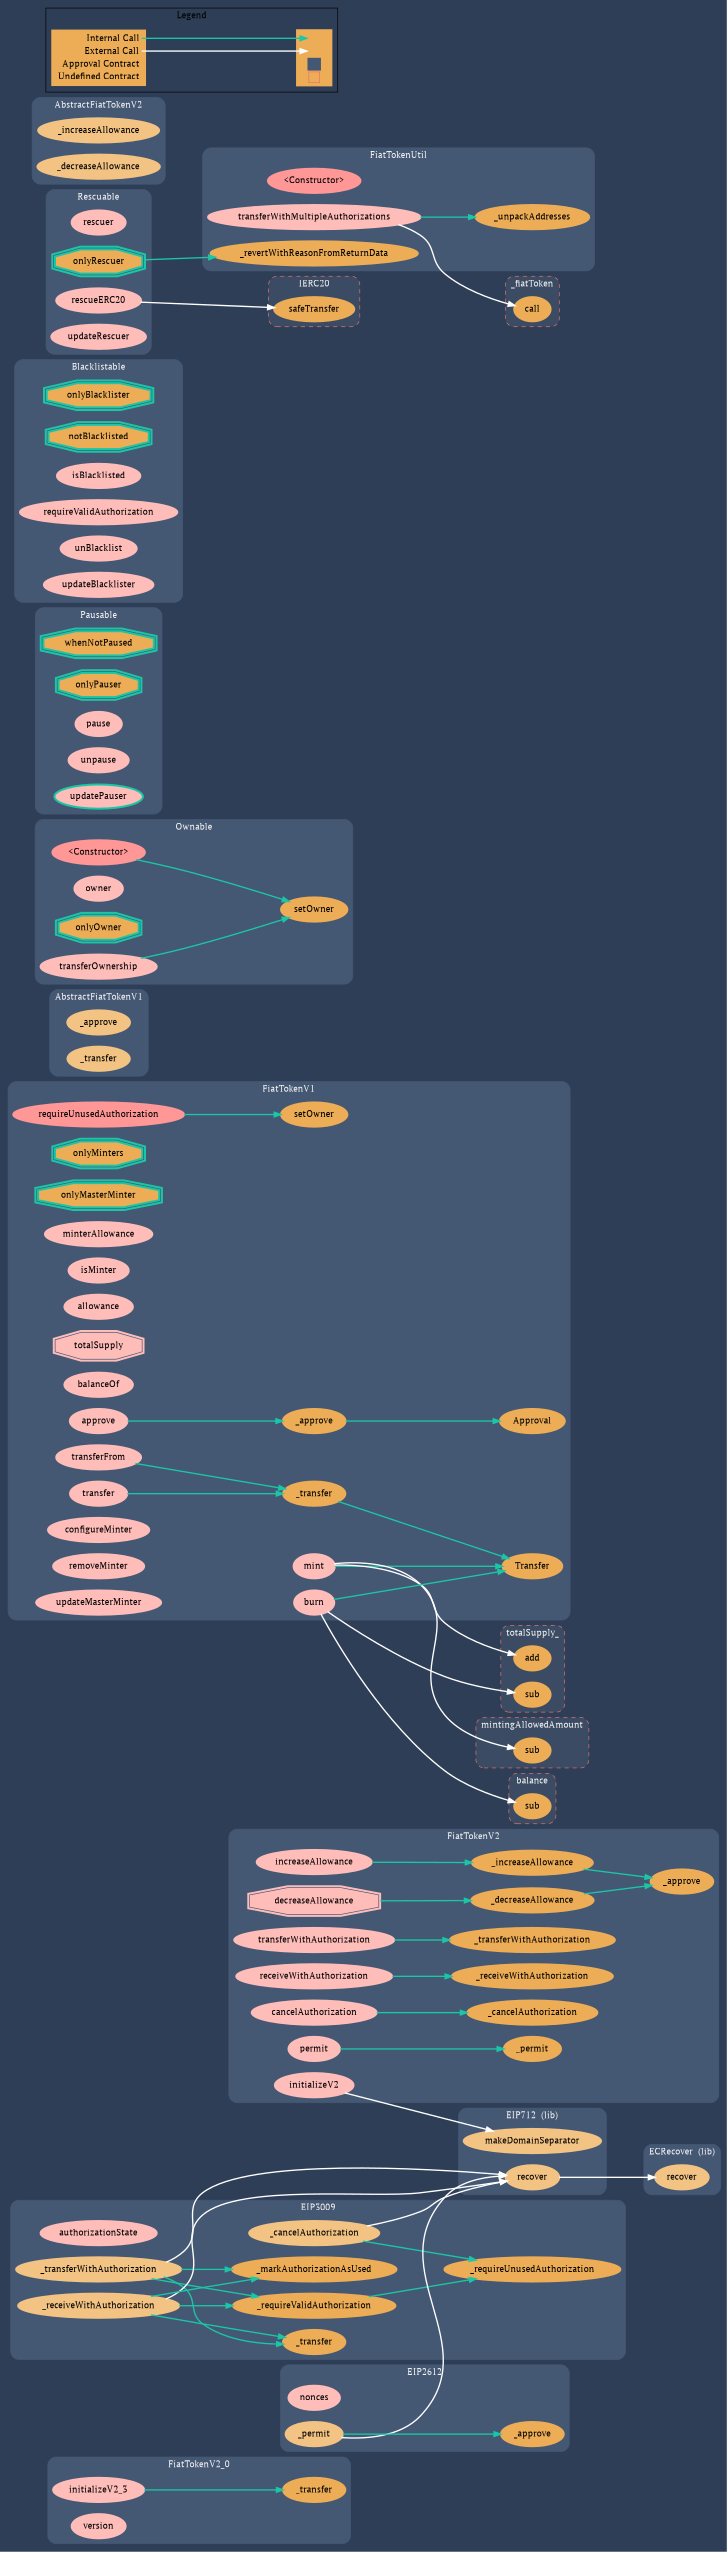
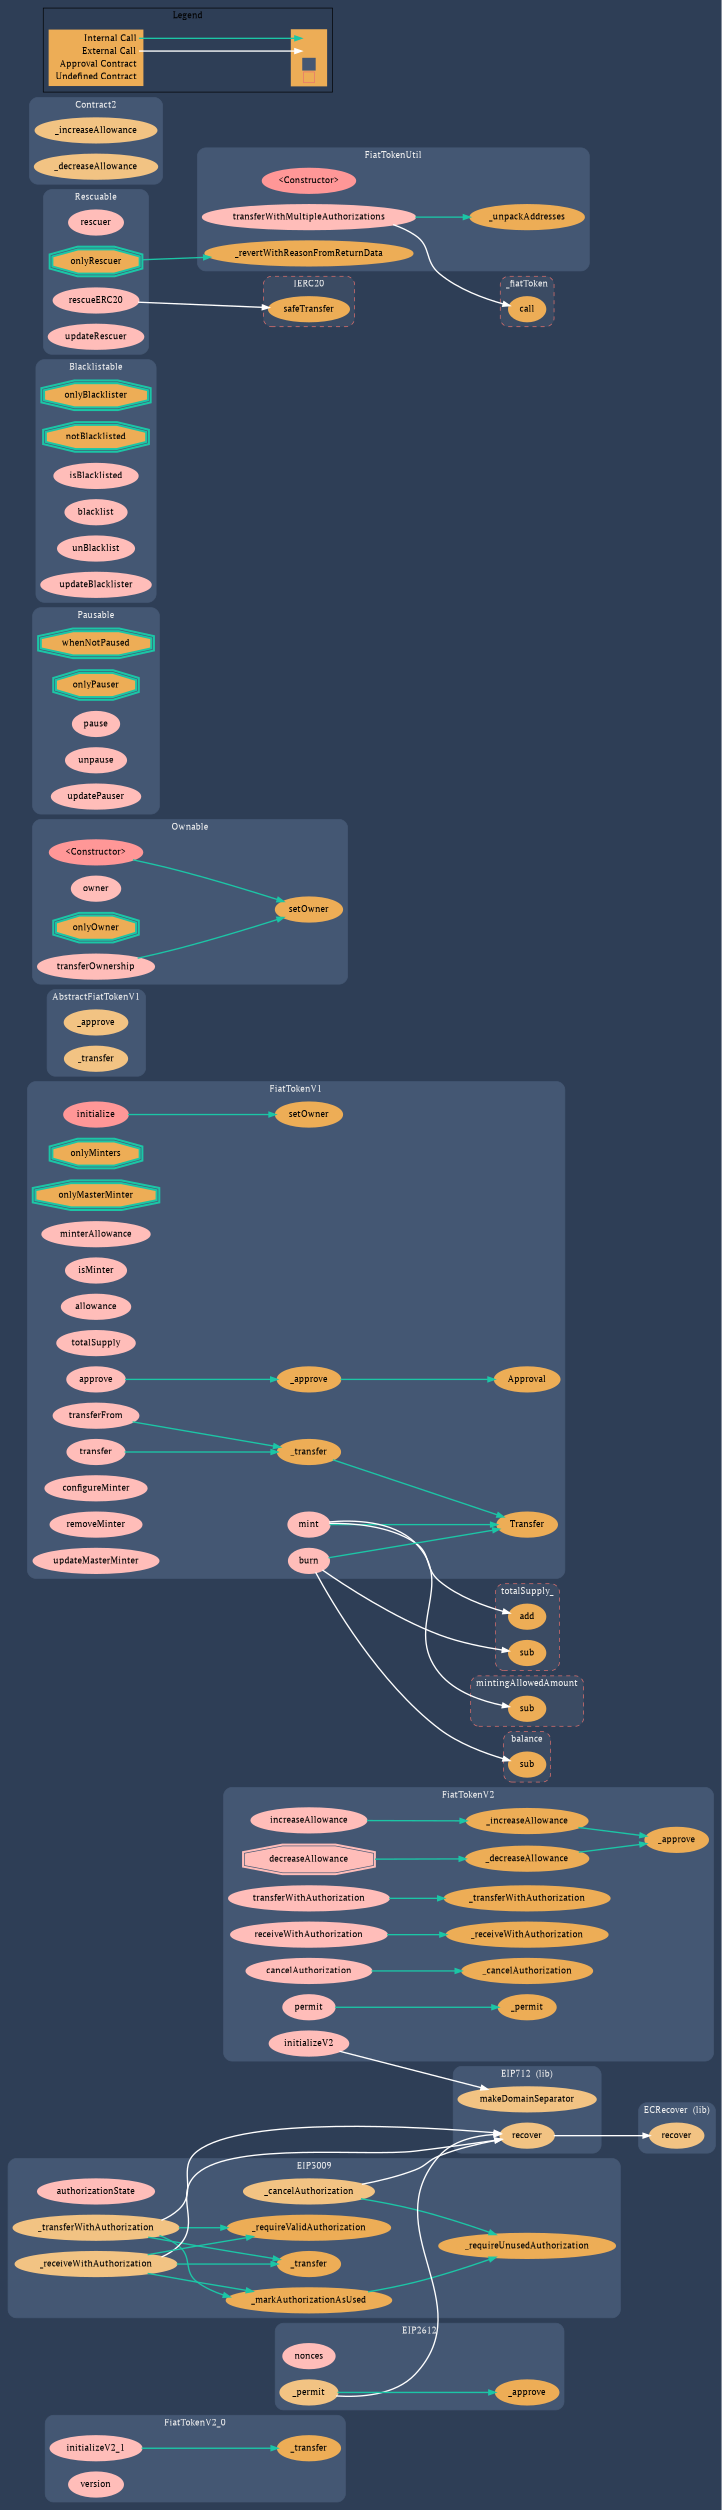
cluster "AbstractFiatTokenV2": label "AbstractFiatTokenV2" -> "Contract2"
node "requireValidAuthorization": label "requireValidAuthorization" -> "blacklist"
node "updatePauser": color #1bc6a6 -> #ffbdb9
node "requireUnusedAuthorization": label "requireUnusedAuthorization" -> "initialize"
node "totalSupply": shape doubleoctagon -> ellipse
node "balanceOf": removed
edge "_requireValidAuthorization" -> "_requireUnusedAuthorization": now "_markAuthorizationAsUsed" -> "_requireUnusedAuthorization"
node "initializeV2_3": label "initializeV2_3" -> "initializeV2_1"
